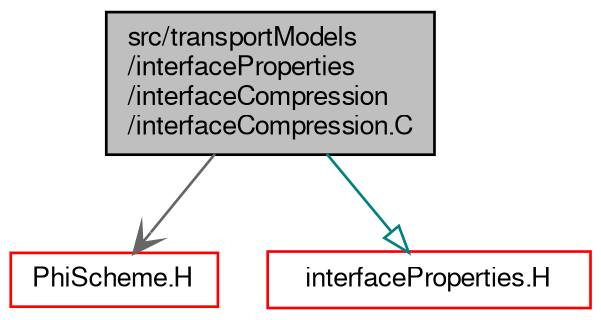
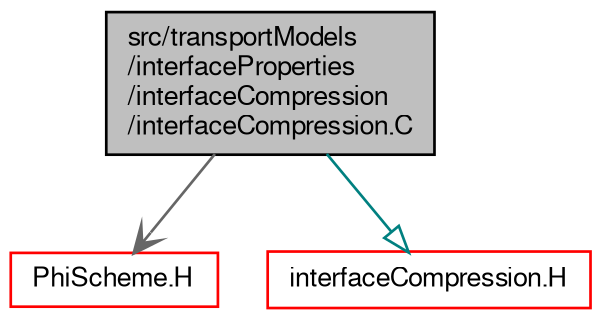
node "interfaceProperties.H": label "interfaceProperties.H" -> "interfaceCompression.H"
